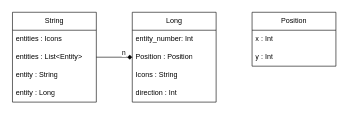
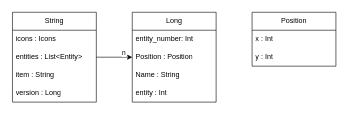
node "entities : Icons": label "entities : Icons" -> "icons : Icons"
edge "entities : List<Entity>" -> "Long": arrowhead diamond -> classic
node "entity : String": label "entity : String" -> "item : String"
node "Icons : String": label "Icons : String" -> "Name : String"
node "entity : Long": label "entity : Long" -> "version : Long"
node "direction : Int": label "direction : Int" -> "entity : Int"
